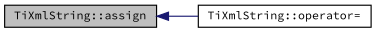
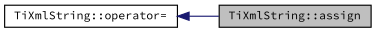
edge "TiXmlString::operator=" -> "TiXmlString::assign": reversed
